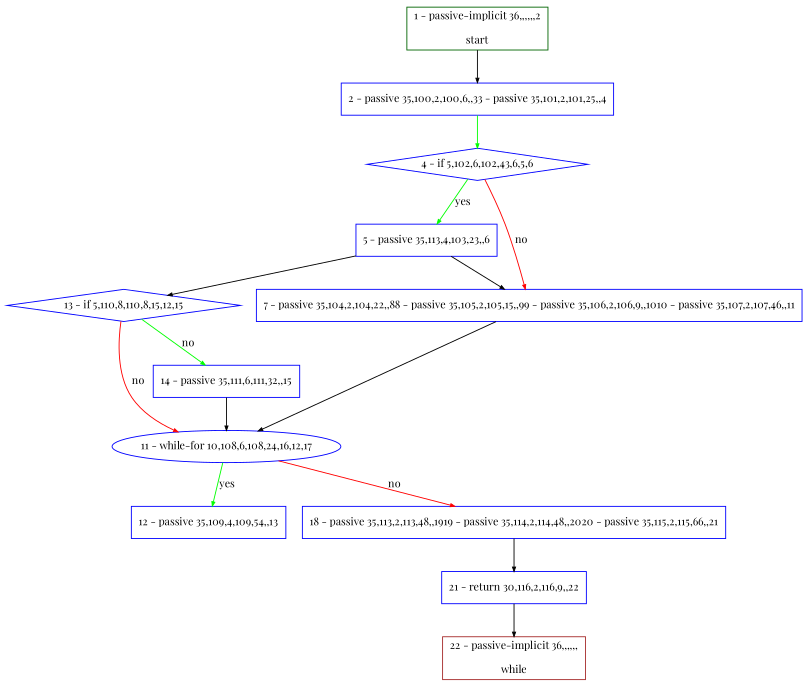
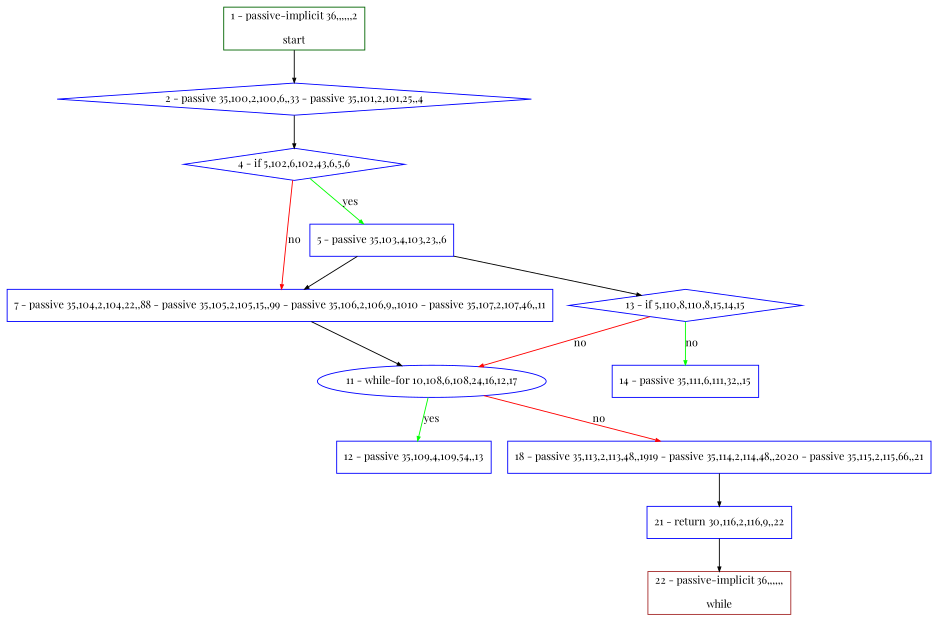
node "2 - passive 35,100,2,100,6,,33 - passive 35,101,2,101,25,,4": shape box -> diamond
edge "2 - passive 35,100,2,100,6,,33 - passive 35,101,2,101,25,,4" -> "4 - if 5,102,6,102,43,6,5,6": color #00ff00 -> #000000
node "5 - passive 35,113,4,103,23,,6": label "5 - passive 35,113,4,103,23,,6" -> "5 - passive 35,103,4,103,23,,6"
node "13 - if 5,110,8,110,8,15,12,15": label "13 - if 5,110,8,110,8,15,12,15" -> "13 - if 5,110,8,110,8,15,14,15"
edge "14 - passive 35,111,6,111,32,,15" -> "11 - while-for 10,108,6,108,24,16,12,17": removed
